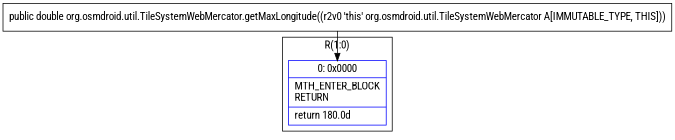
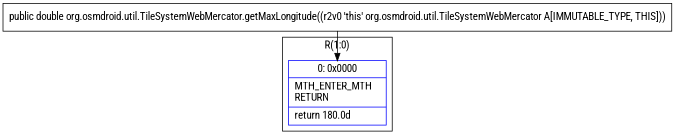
node "0: 0x0000": text "MTH_ENTER_BLOCK" -> "MTH_ENTER_MTH"
